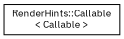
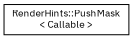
node "RenderHints::Callable < Callable >": label "RenderHints::Callable < Callable >" -> "RenderHints::PushMask < Callable >"
